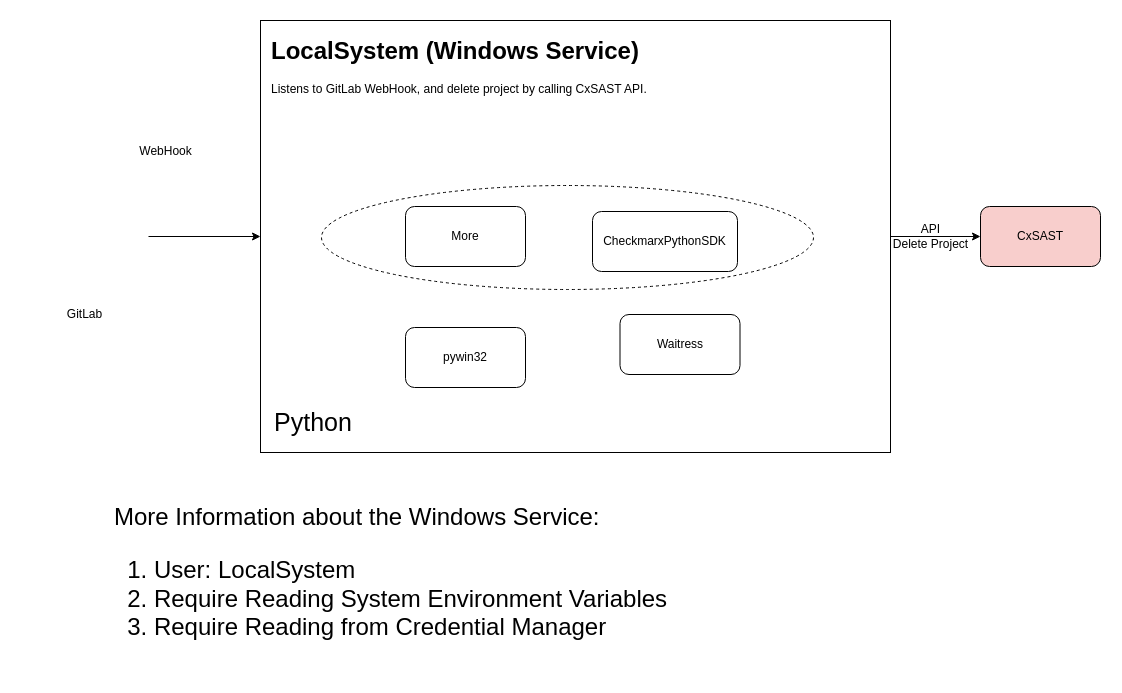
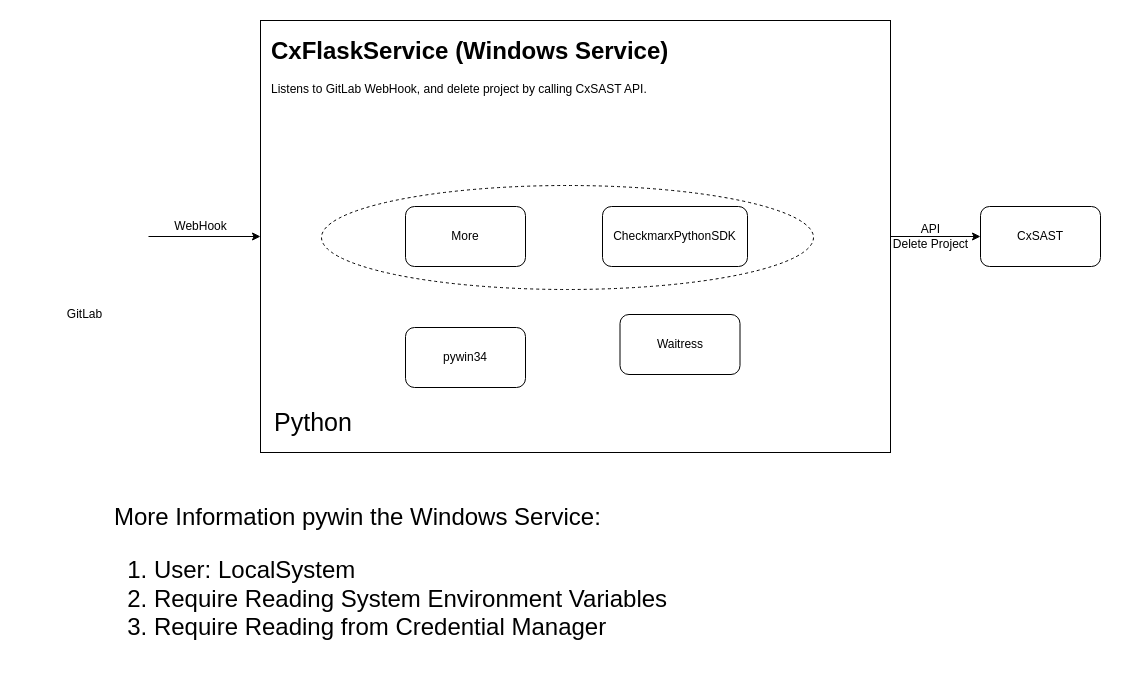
node "LocalSystem (Windows Service)Listens to GitLab WebHook, and delete project by calling CxSAST API.": label "LocalSystem (Windows Service)Listens to GitLab WebHook, and delete project by calling CxSAST API." -> "CxFlaskService (Windows Service)Listens to GitLab WebHook, and delete project by calling CxSAST API."
node "WebHook": moved (166, 152) -> (201, 227)
node "CxSAST": fillcolor #f8cecc -> #ffffff
node "CheckmarxPythonSDK": moved (665, 242) -> (675, 237)
node "pywin32": label "pywin32" -> "pywin34"
node "More Information about the Windows Service: User: LocalSystem Require Reading System Environment Variables Require Reading from Credential Manager": label "More Information about the Windows Service: User: LocalSystem Require Reading System Environment Variables Require Reading from Credential Manager" -> "More Information pywin the Windows Service: User: LocalSystem Require Reading System Environment Variables Require Reading from Credential Manager"
